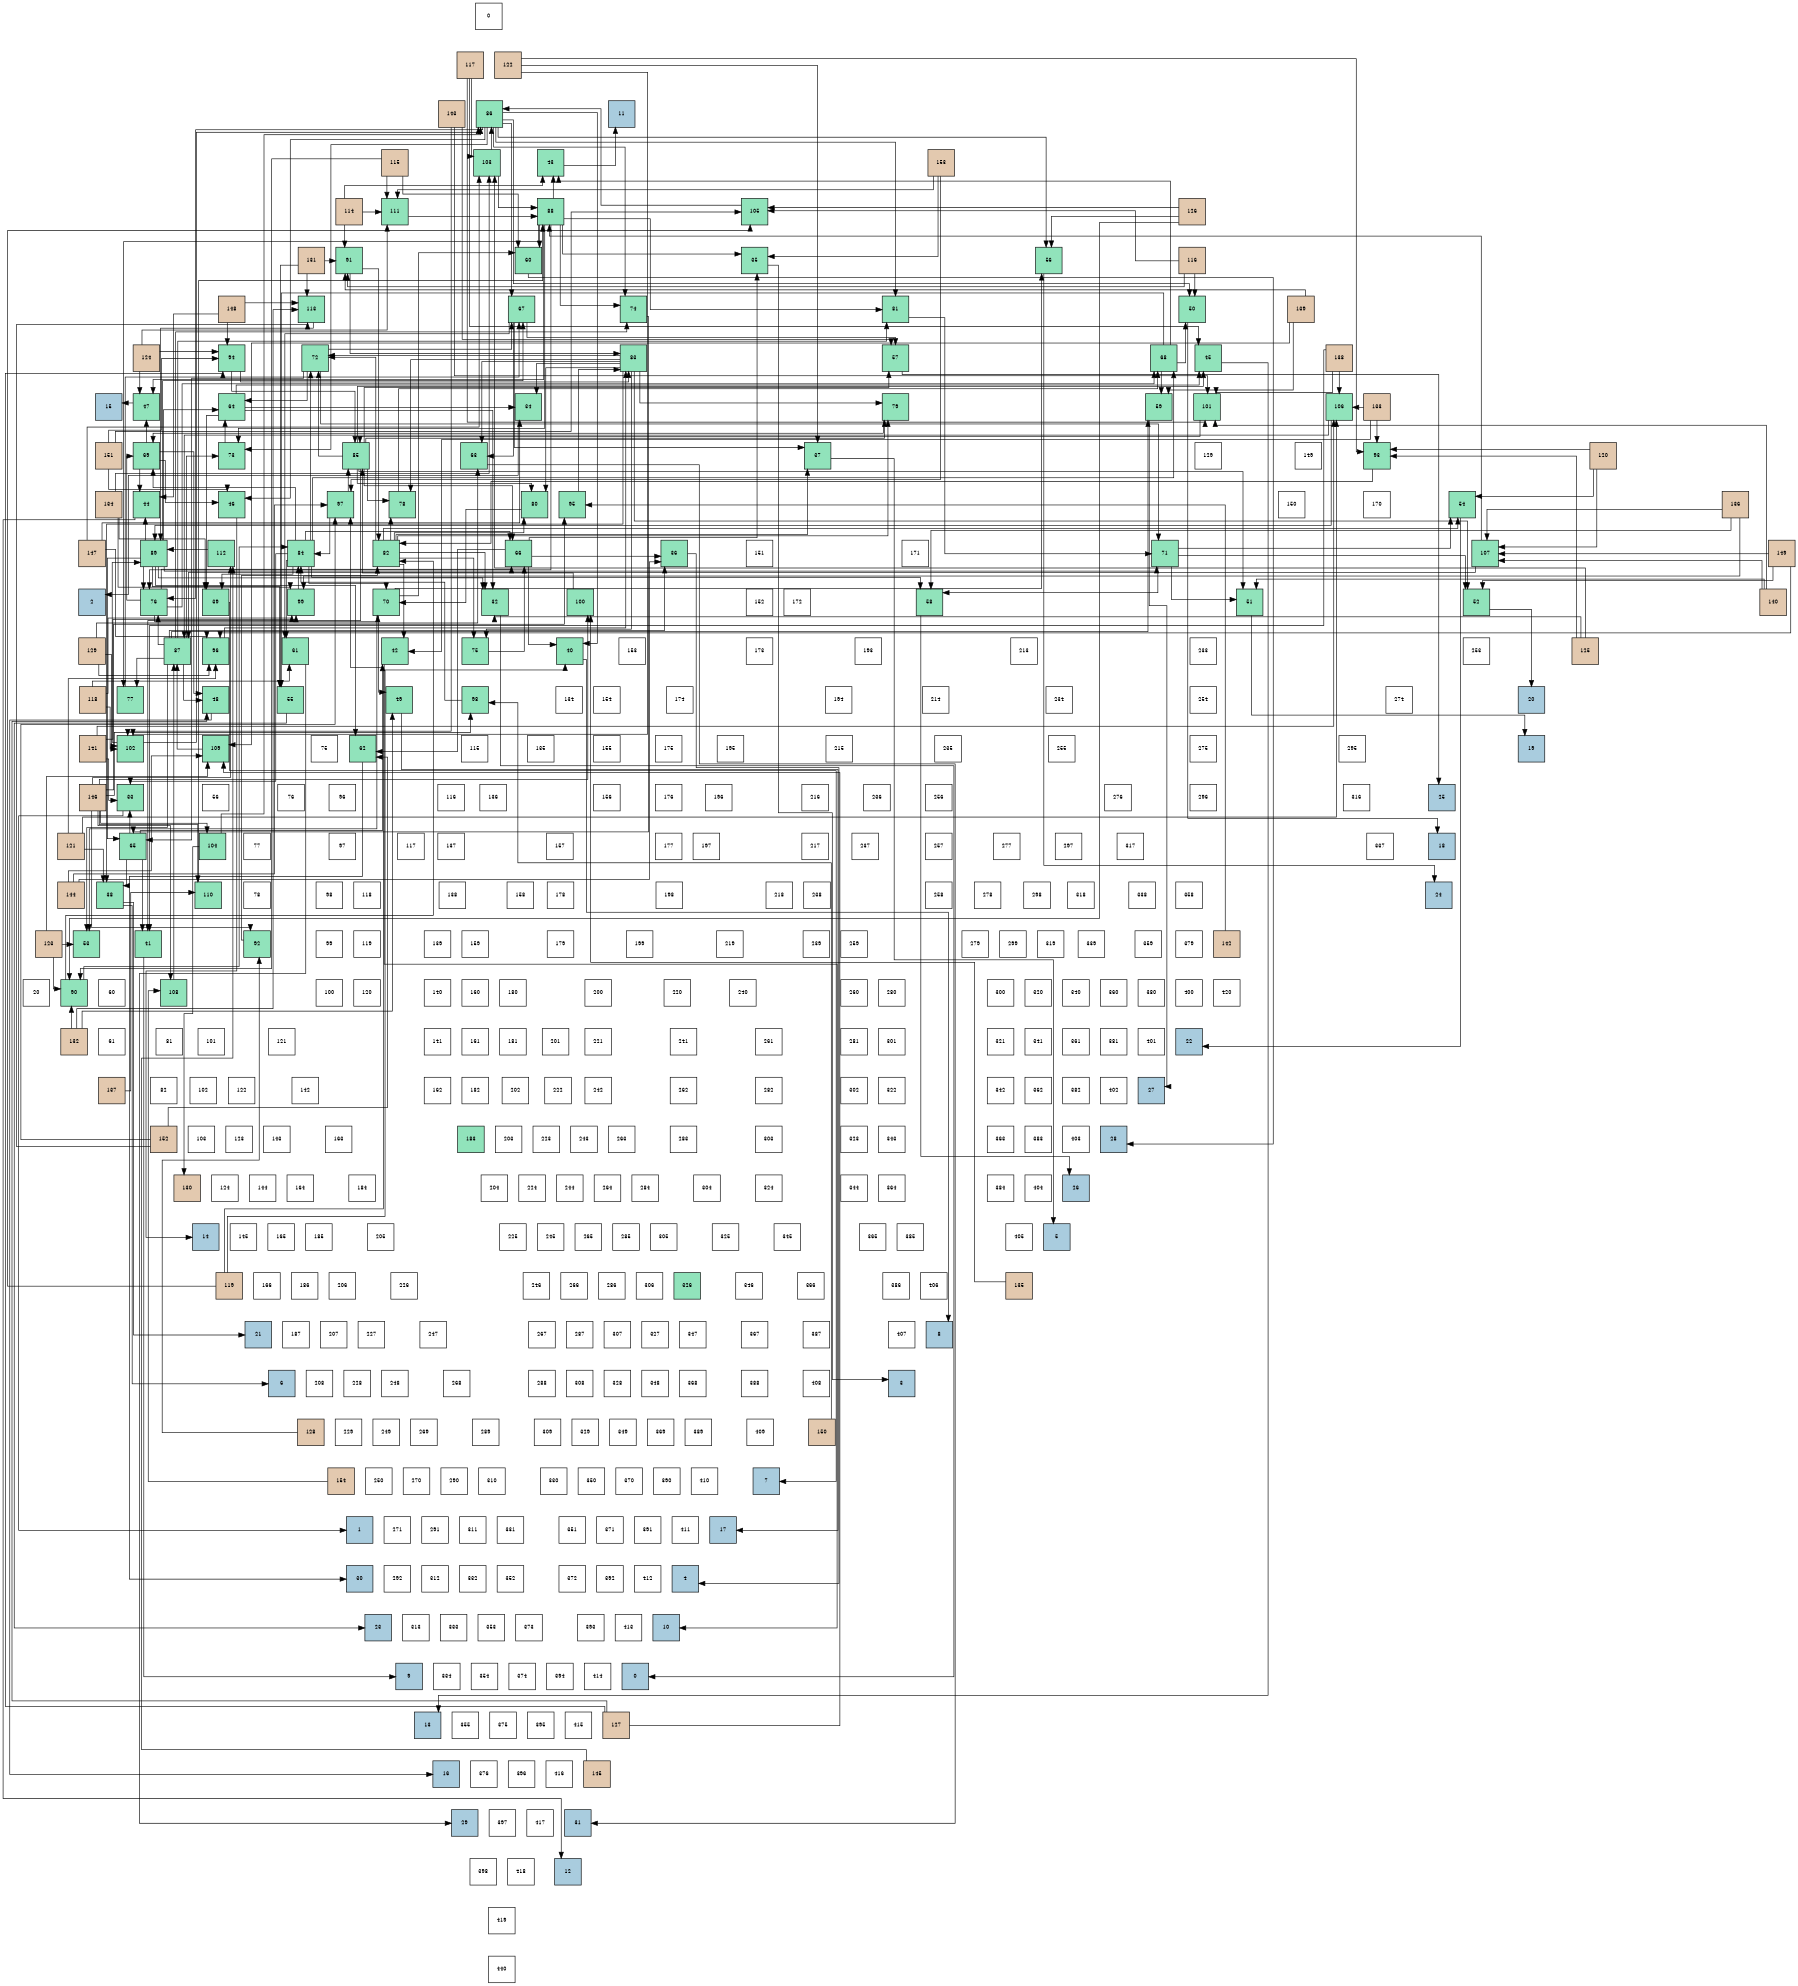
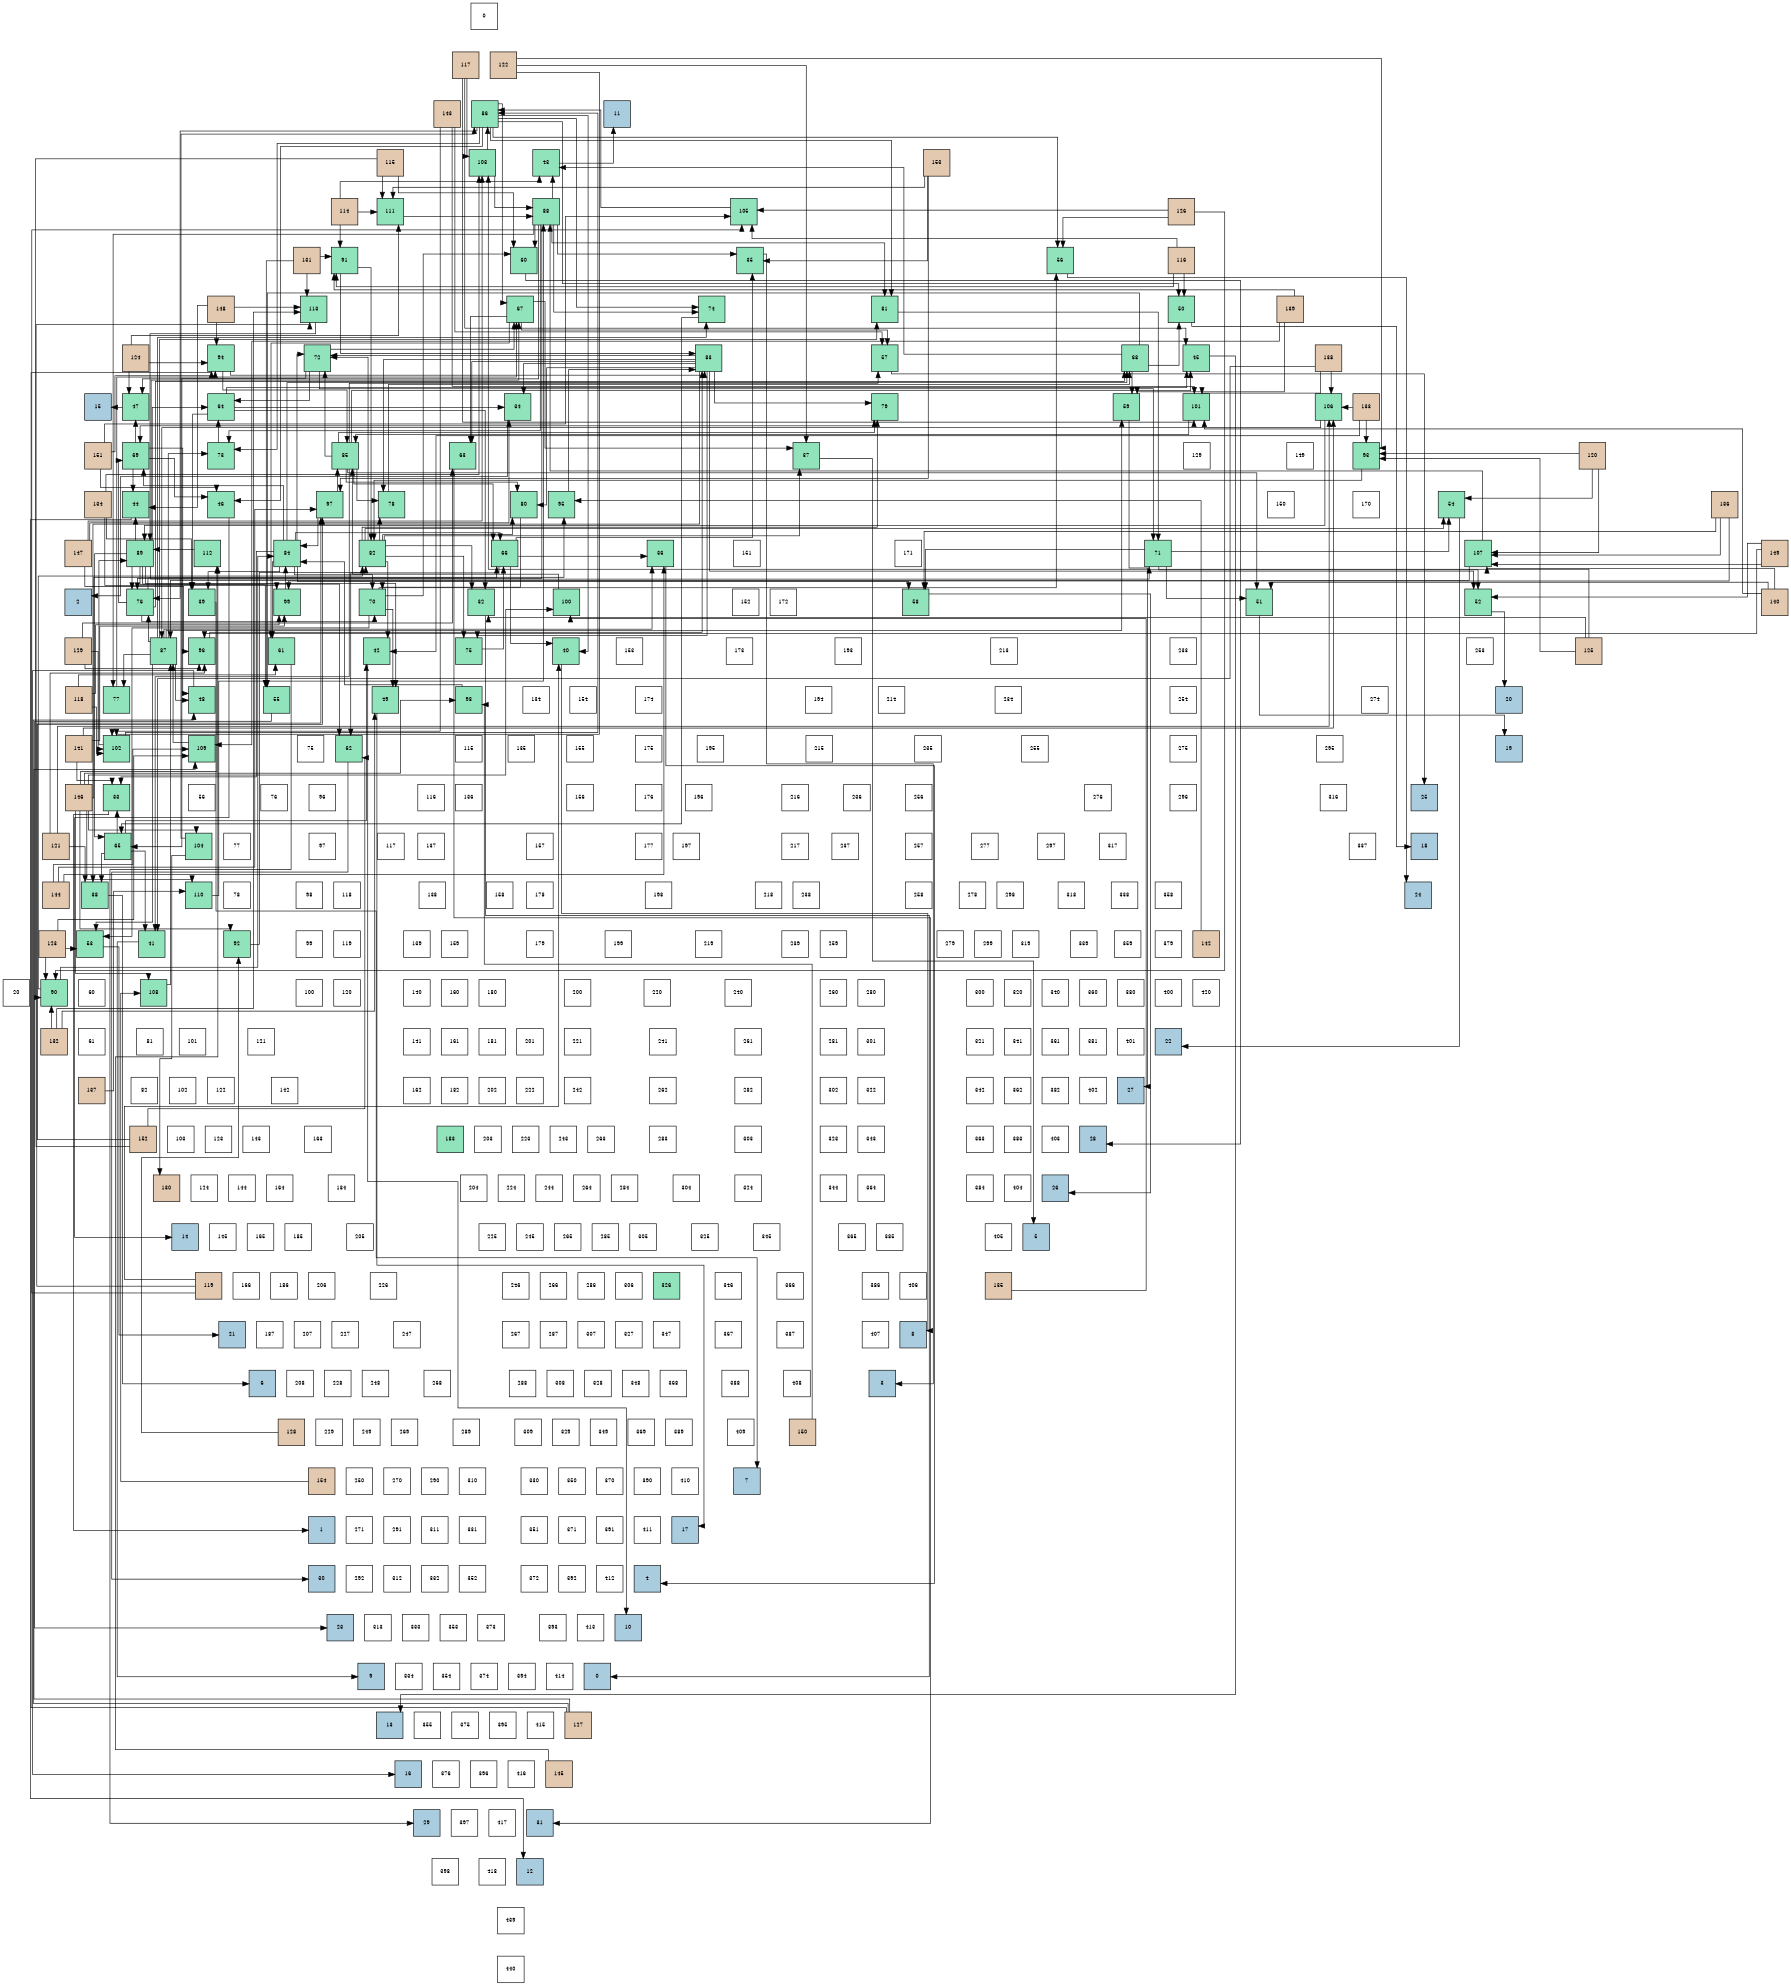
edge "89" -> "32": now "89" -> "49"
edge "38" -> "21": now "53" -> "21"
node "419": removed
node "439": added
